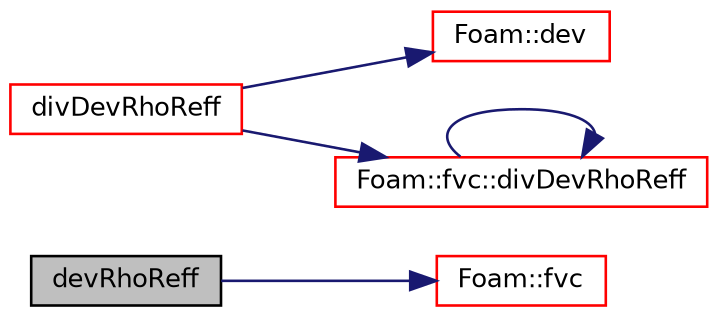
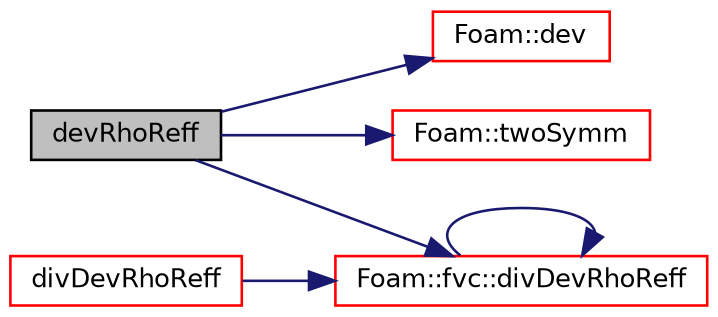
edge "divDevRhoReff" -> "Foam::dev": now "devRhoReff" -> "Foam::dev"
edge "devRhoReff" -> "Foam::fvc::divDevRhoReff": added
node "Foam::fvc": label "Foam::fvc" -> "Foam::twoSymm"
